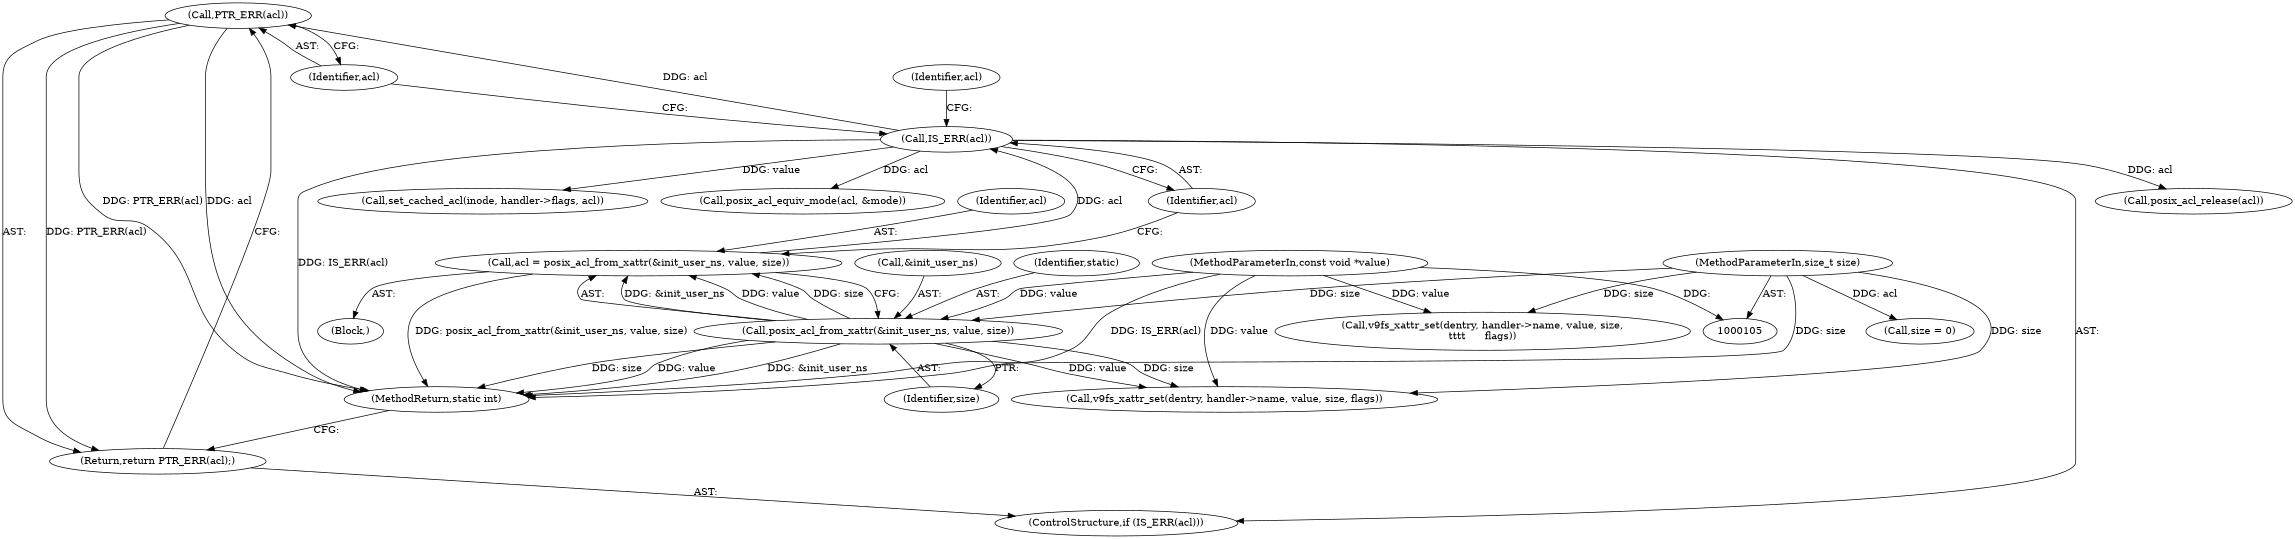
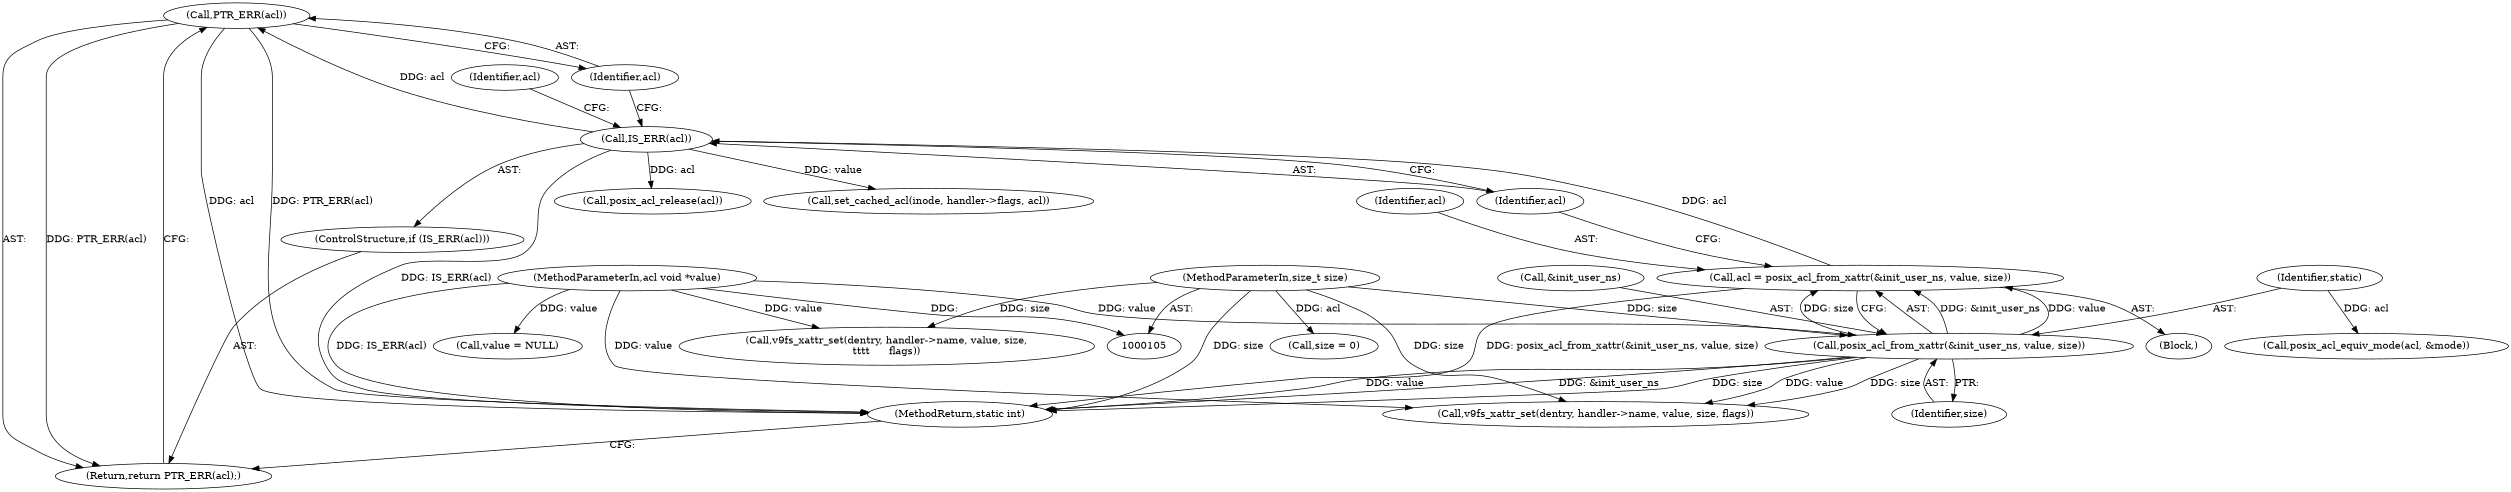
edge "(Call,IS_ERR(acl))" -> "(Call,posix_acl_equiv_mode(acl, &mode))": now "(Identifier,static)" -> "(Call,posix_acl_equiv_mode(acl, &mode))"
node "(MethodParameterIn,const void *value)": label "(MethodParameterIn,const void *value)" -> "(MethodParameterIn,acl void *value)"
node "(Call,value = NULL)": added
edge "(Return,return PTR_ERR(acl);)" -> "(ControlStructure,if (IS_ERR(acl)))": reversed
